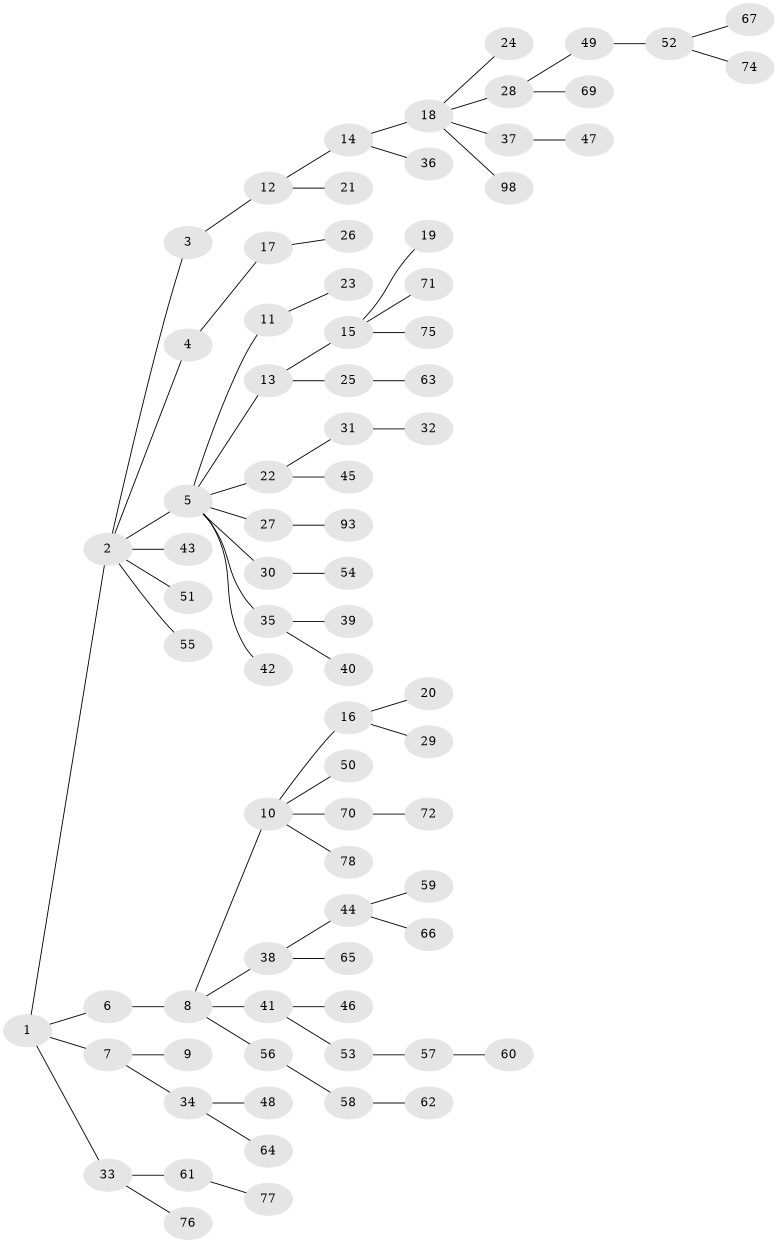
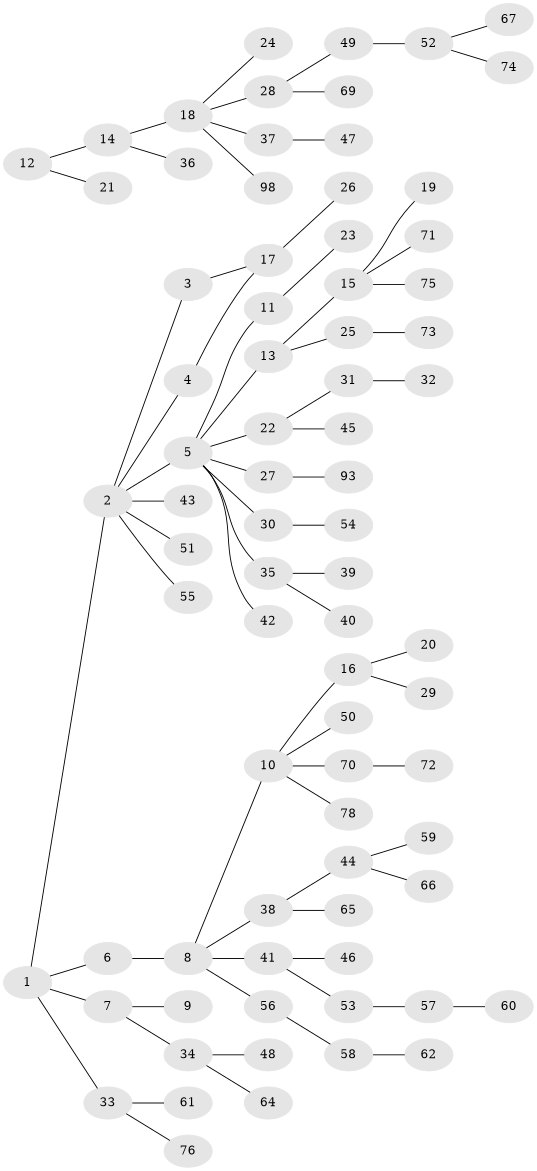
edge "12" -- "3": now "17" -- "3"
node "63": label "63" -> "73"
node "77": removed
